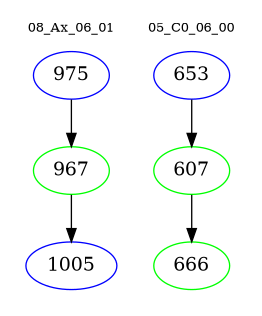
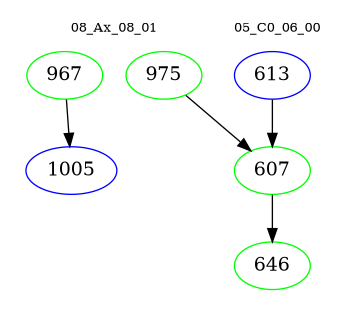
cluster "08_Ax_06_01": label "08_Ax_06_01" -> "08_Ax_08_01"
node "975": color blue -> green
node "653": label "653" -> "613"
edge "975" -> "967": now "975" -> "607"
node "666": label "666" -> "646"
